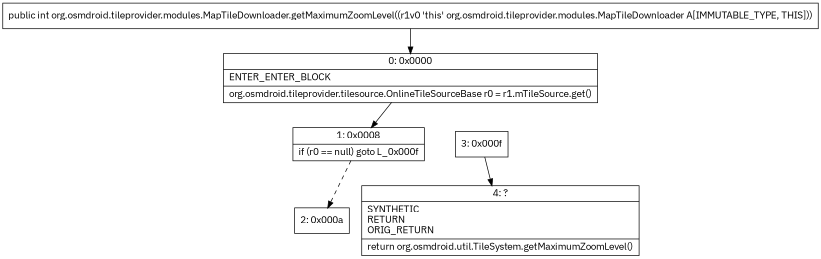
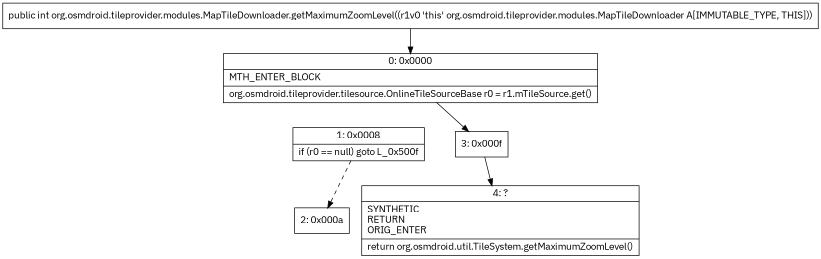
node "0: 0x0000": text "ENTER_ENTER_BLOCK" -> "MTH_ENTER_BLOCK"
edge "0: 0x0000" -> "1: 0x0008": now "0: 0x0000" -> "3: 0x000f"
node "1: 0x0008": text "if (r0 == null) goto L_0x000f" -> "if (r0 == null) goto L_0x500f"
node "4: ?": text "ORIG_RETURN" -> "ORIG_ENTER"
